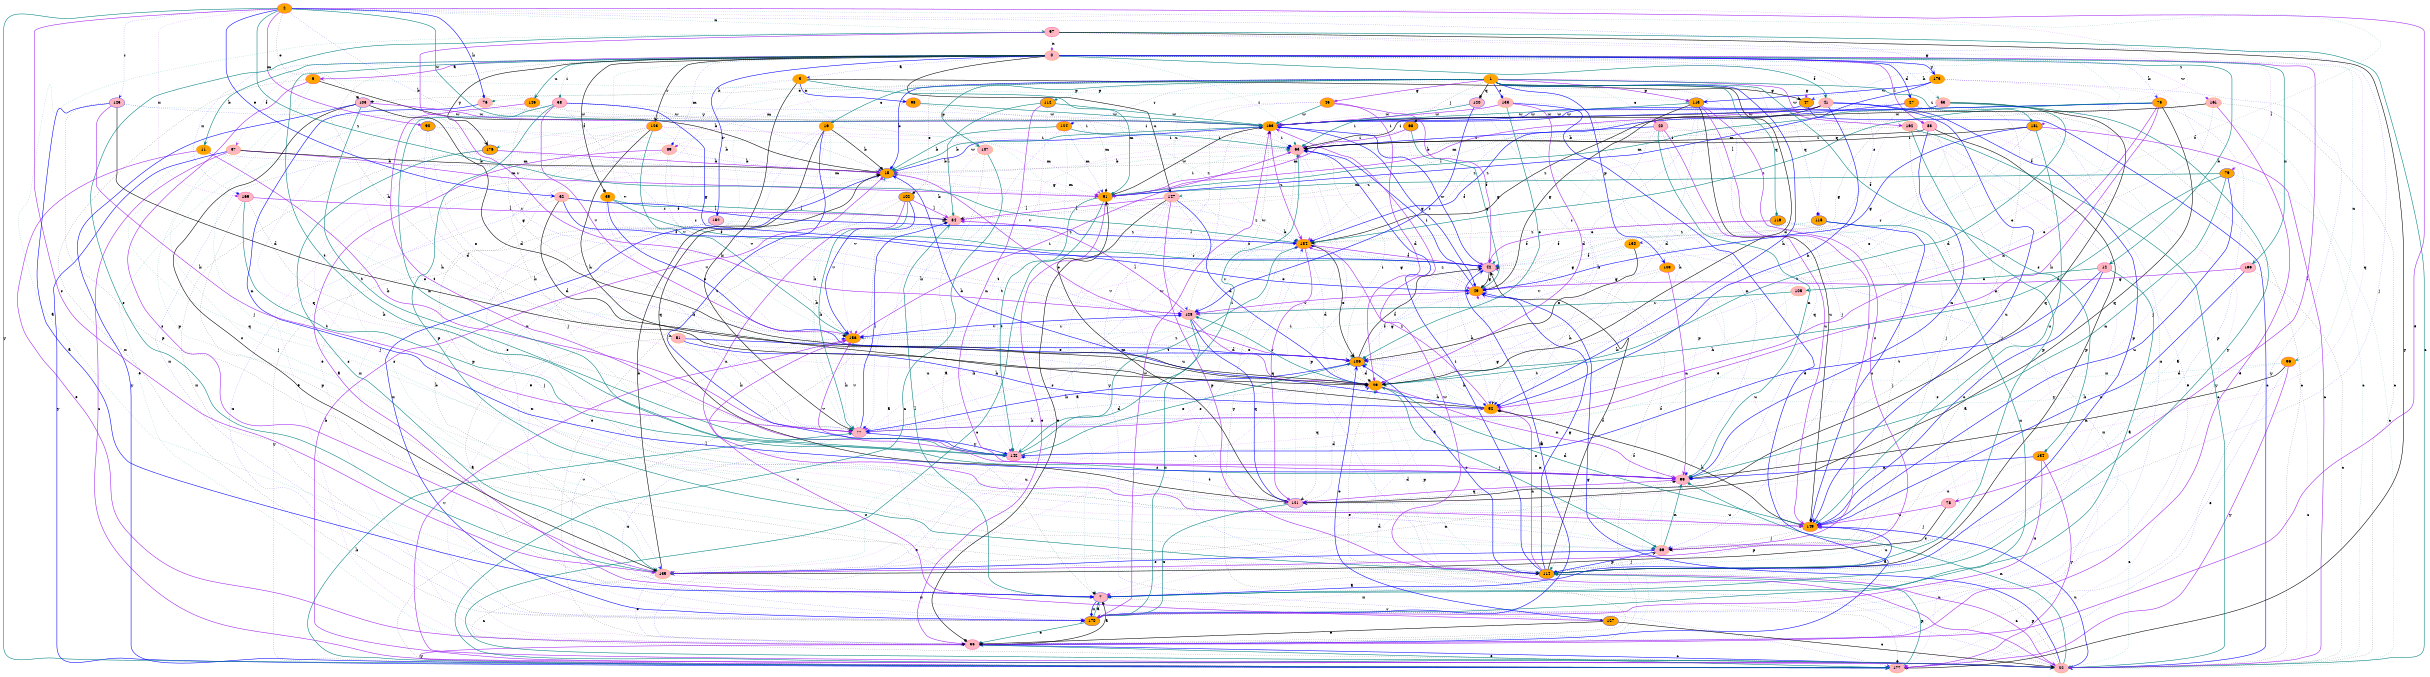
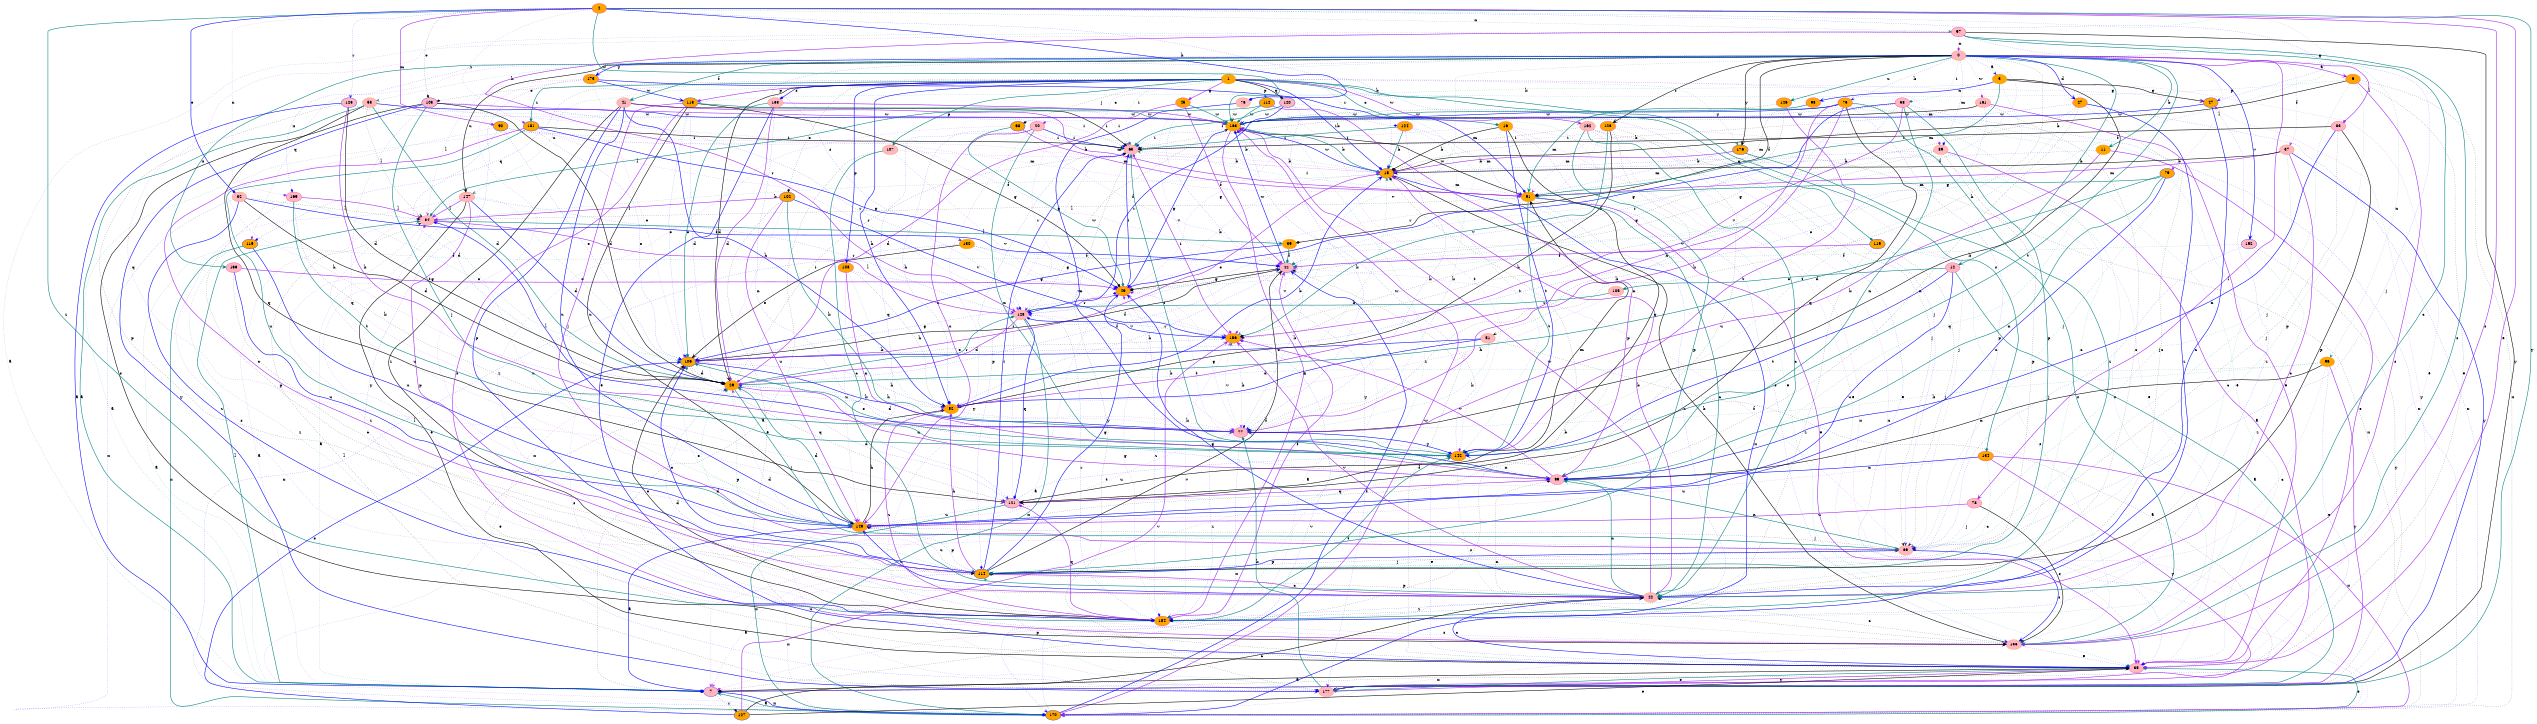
node "173": color darkorange -> deeppink
edge "2" -> "32": arrowhead vee -> diamond
edge "39" -> "84": reversed
edge "47" -> "177": reversed
edge "53" -> "7": label "y" -> "a"
node "96": color deeppink -> darkorange
edge "6" -> "35": added, label "e"
node "142": fillcolor lightpink -> orange
edge "177" -> "114": style bold -> dotted
